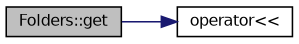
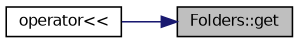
edge "Folders::get" -> "operator<<": reversed
